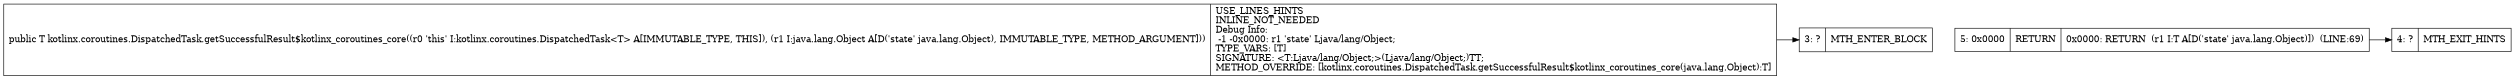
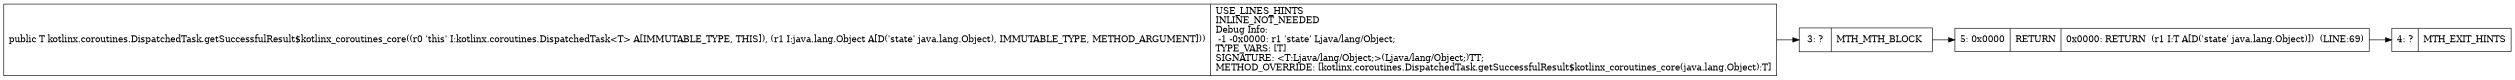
node "3: ?": text "MTH_ENTER_BLOCK" -> "MTH_MTH_BLOCK"
edge "3: ?" -> "5: 0x0000": added
